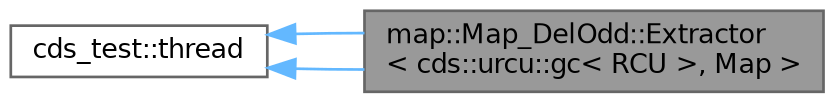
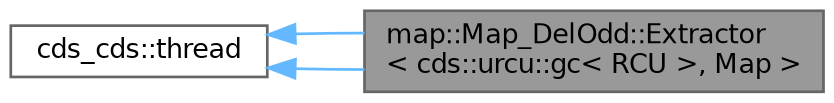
node "cds_test::thread": label "cds_test::thread" -> "cds_cds::thread"
